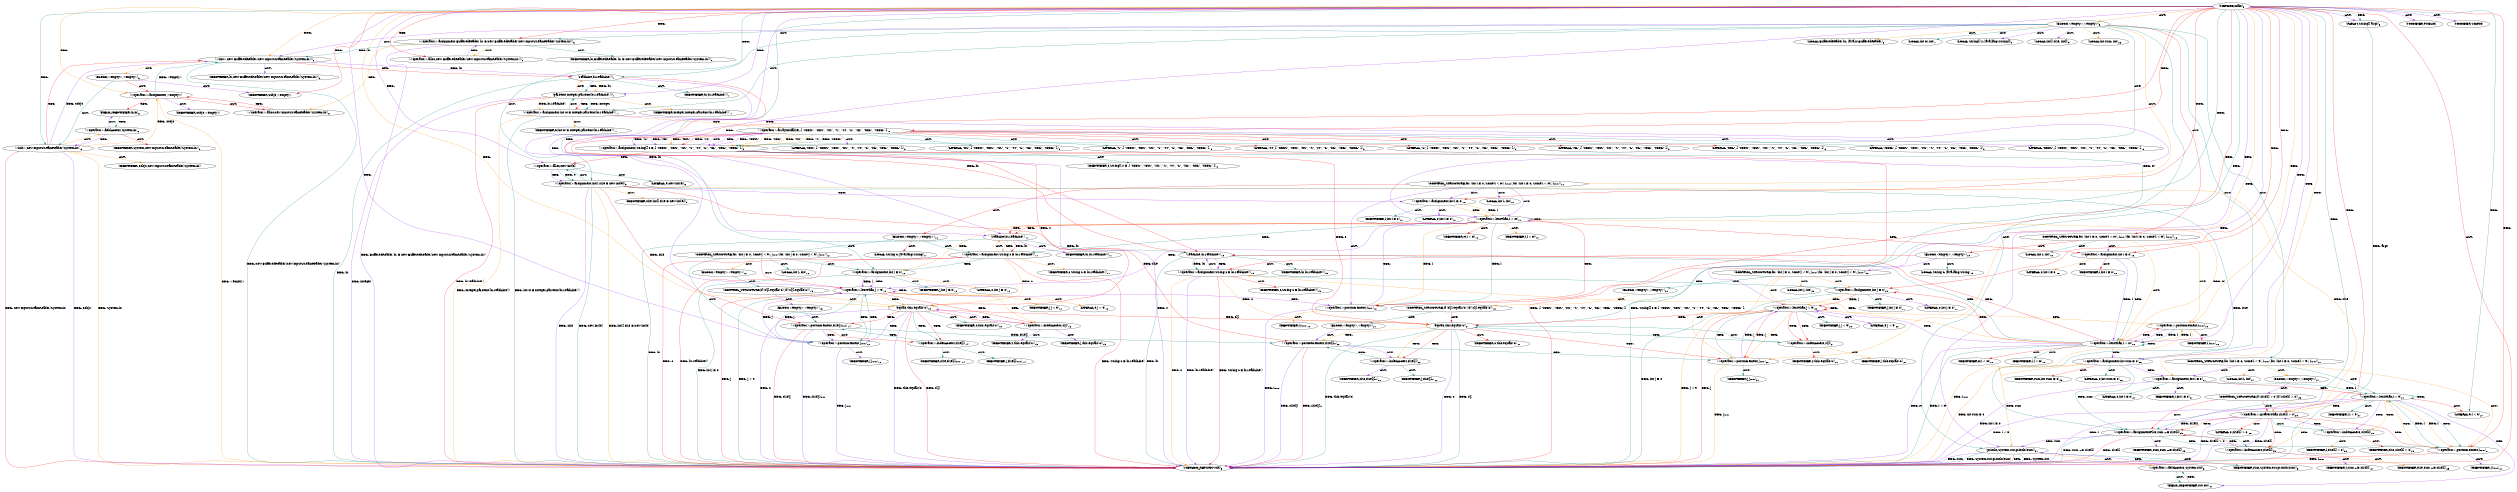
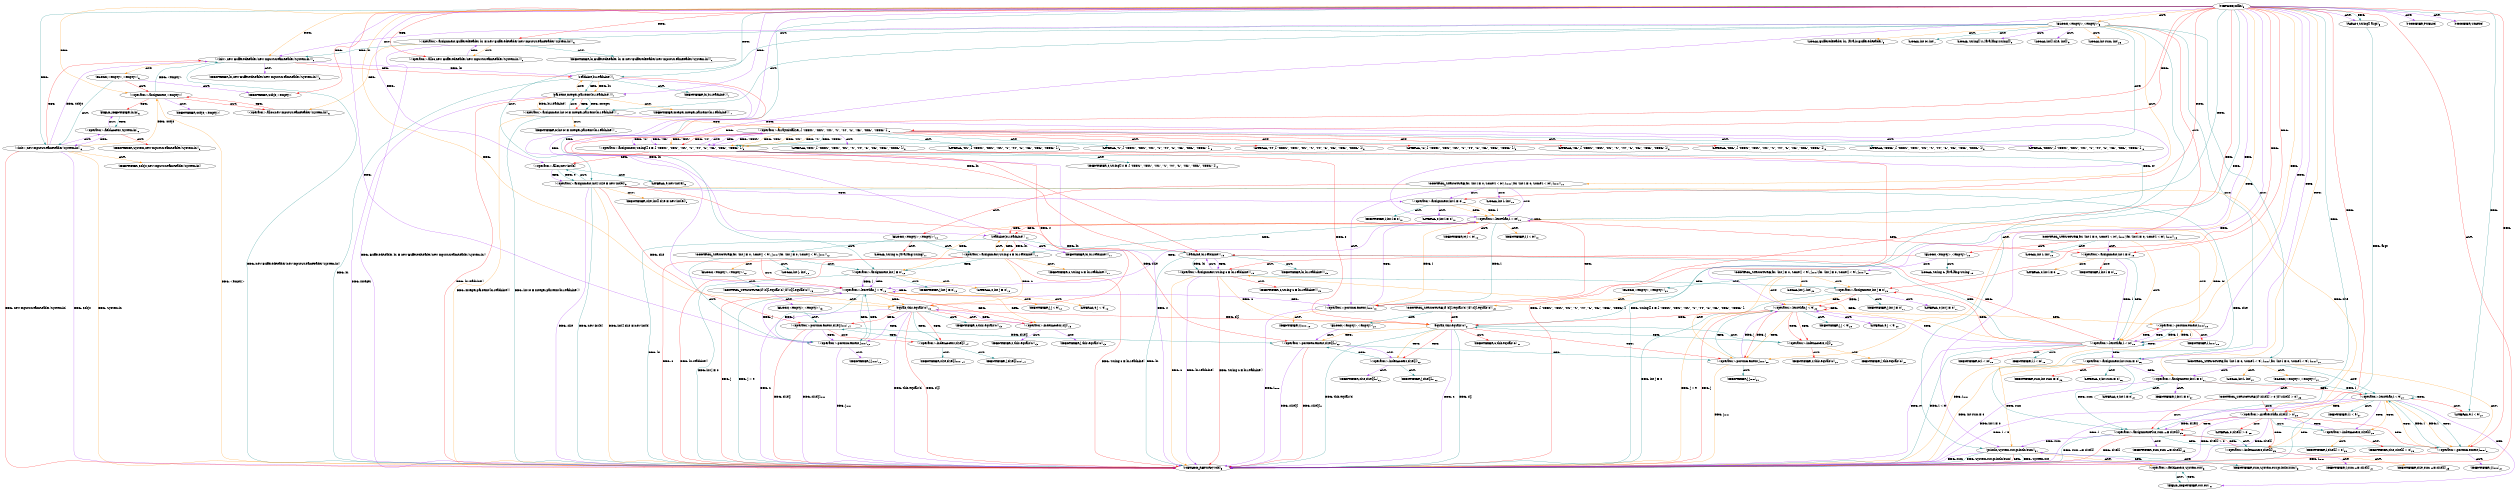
edge "(<init>,new InputStreamReader(System.in))" -> "(<operator>.fieldAccess,System.in)": color darkorange -> purple
edge "(<operator>.assignmentPlus,sum += size[i])" -> "(println,System.out.println(sum))": label "CDG: sum" -> "DDG: sum"
